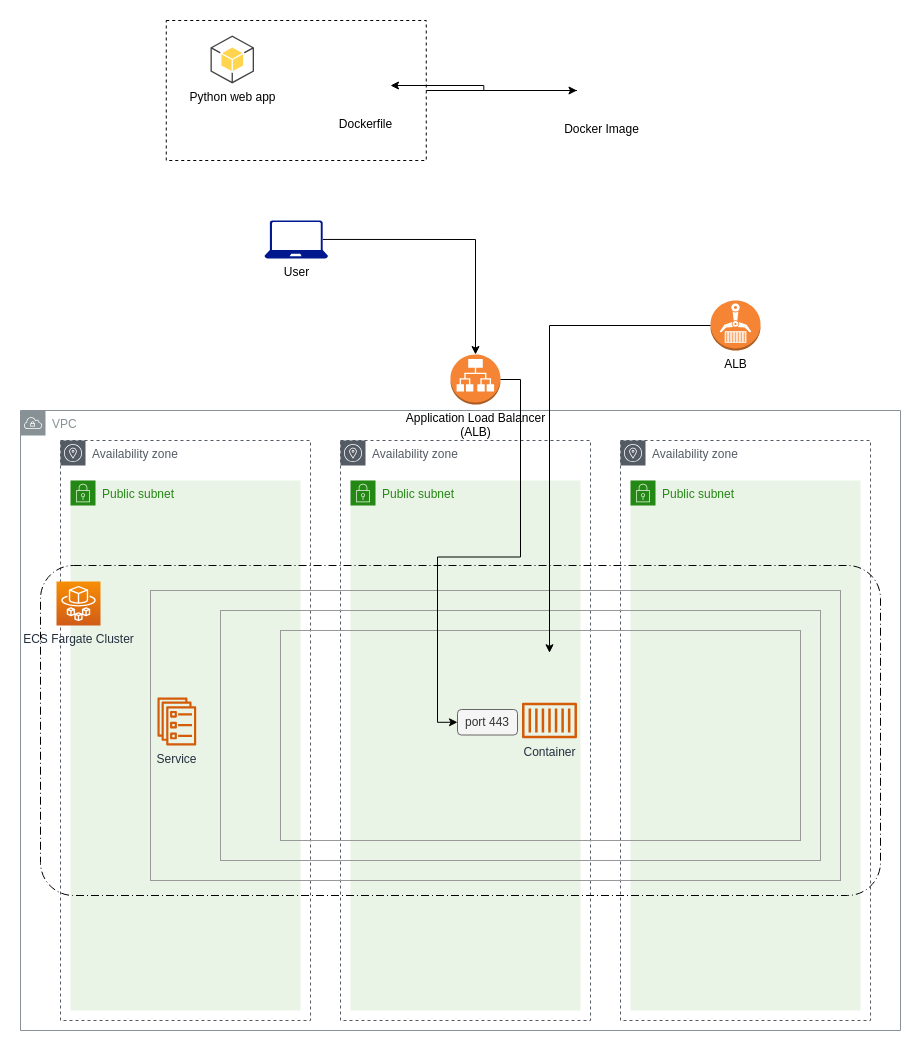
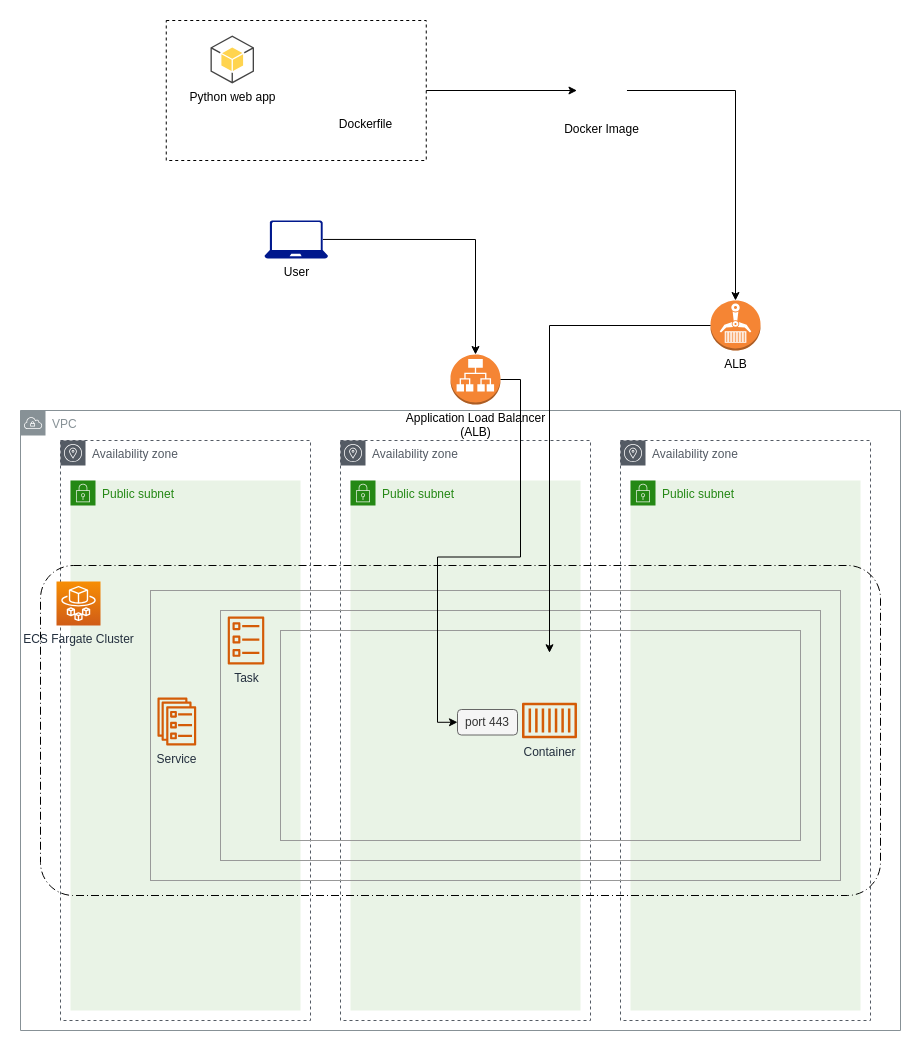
edge "Docker Image" -> "Dockerfile": now "Docker Image" -> "ALB"
node "Task": added
